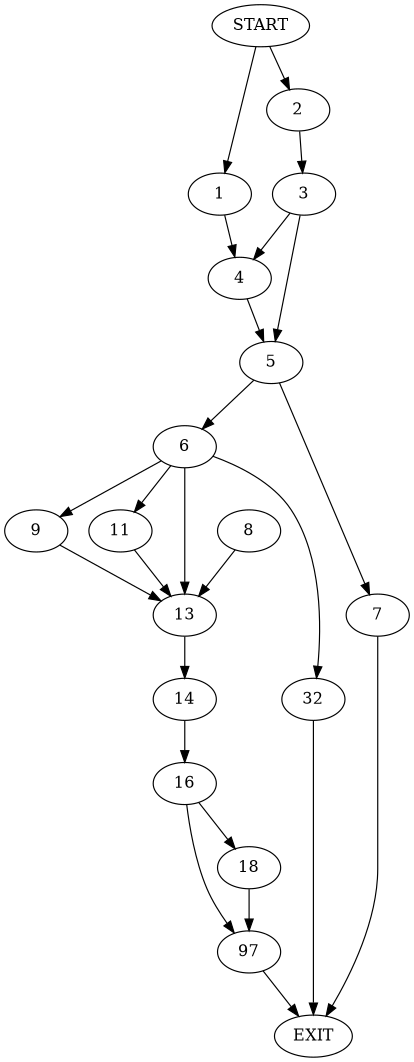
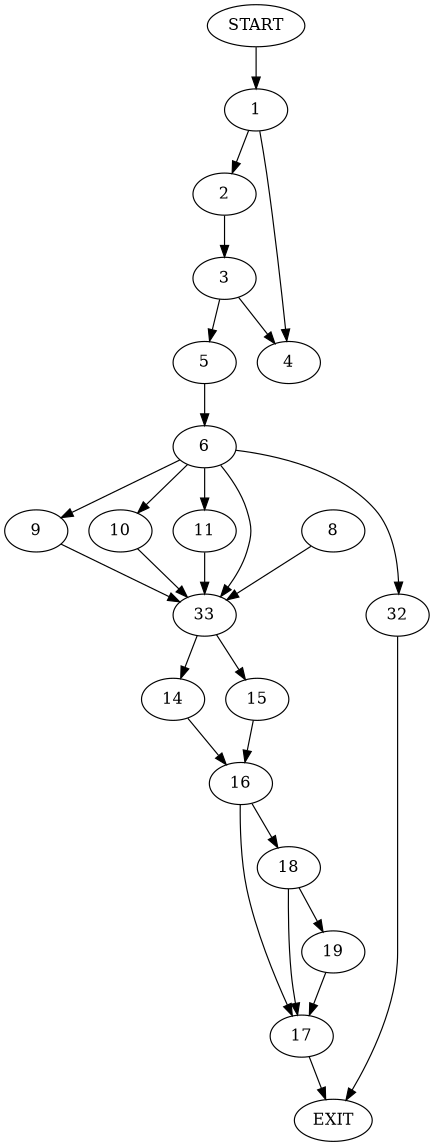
edge "START" -> "2": now "1" -> "2"
edge "4" -> "5": removed
node "10": added
node "13": label "13" -> "33"
node "7": removed
node "15": added
node "97": label "97" -> "17"
node "19": added
